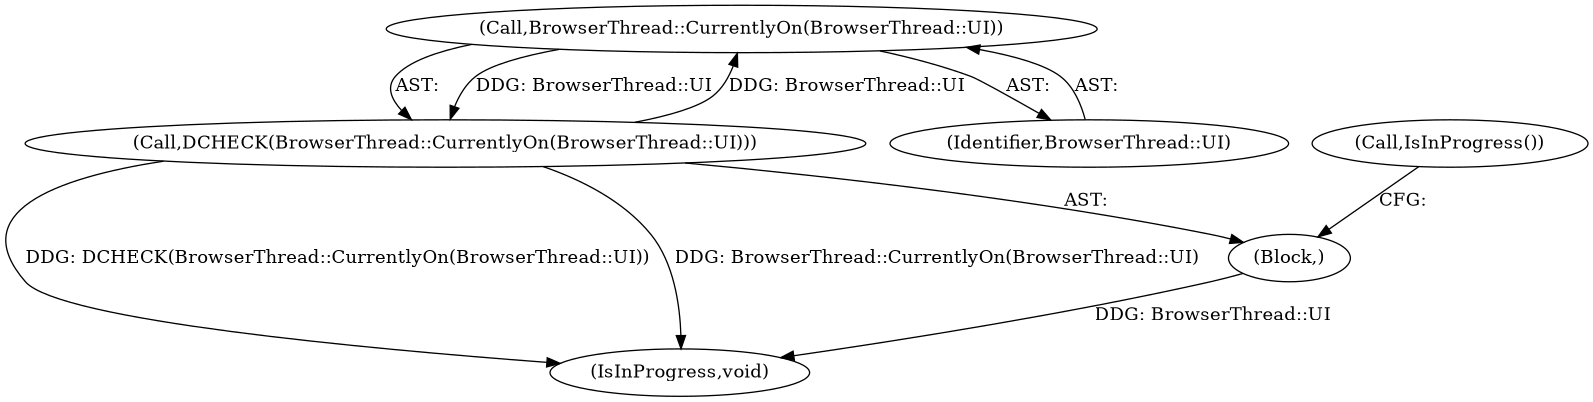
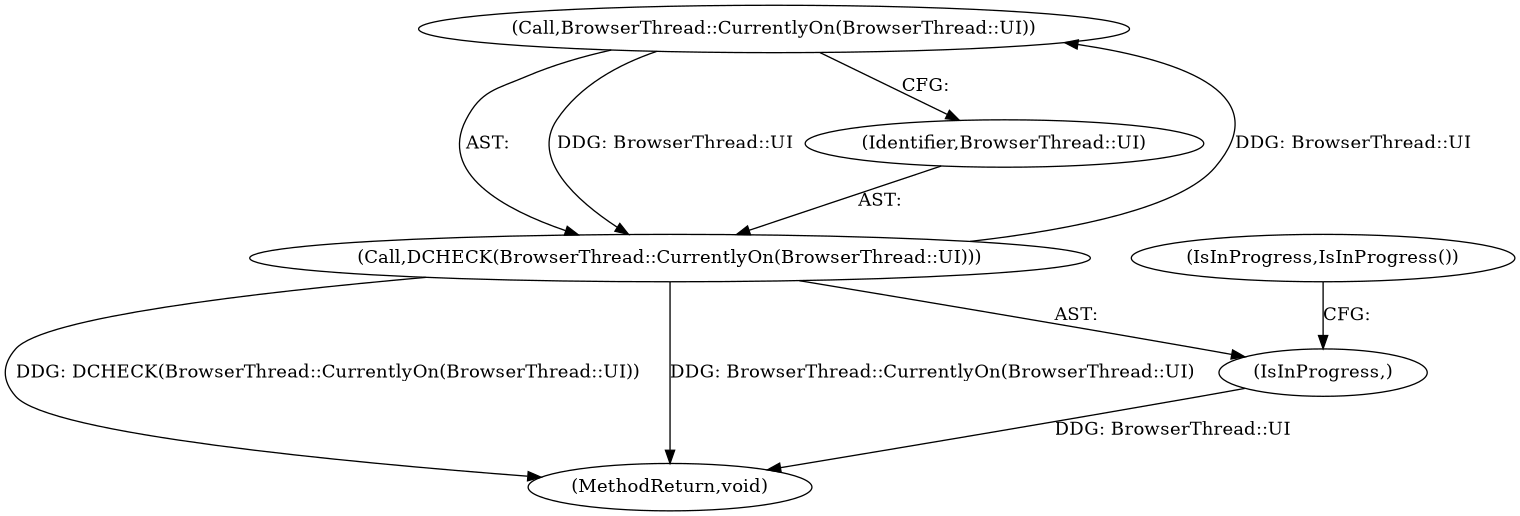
edge "(Identifier,BrowserThread::UI)" -> "(Call,BrowserThread::CurrentlyOn(BrowserThread::UI))": now "(Identifier,BrowserThread::UI)" -> "(Call,DCHECK(BrowserThread::CurrentlyOn(BrowserThread::UI)))"
edge "(Call,BrowserThread::CurrentlyOn(BrowserThread::UI))" -> "(Identifier,BrowserThread::UI)": label "AST: " -> "CFG: "
node "(Call,IsInProgress())": label "(Call,IsInProgress())" -> "(IsInProgress,IsInProgress())"
node "(Block,)": label "(Block,)" -> "(IsInProgress,)"
node "(IsInProgress,void)": label "(IsInProgress,void)" -> "(MethodReturn,void)"
